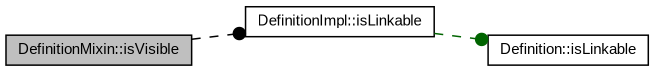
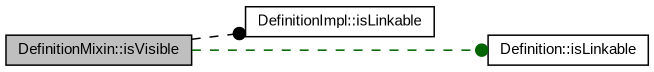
edge "DefinitionImpl::isLinkable" -> "Definition::isLinkable": now "DefinitionMixin::isVisible" -> "Definition::isLinkable"
